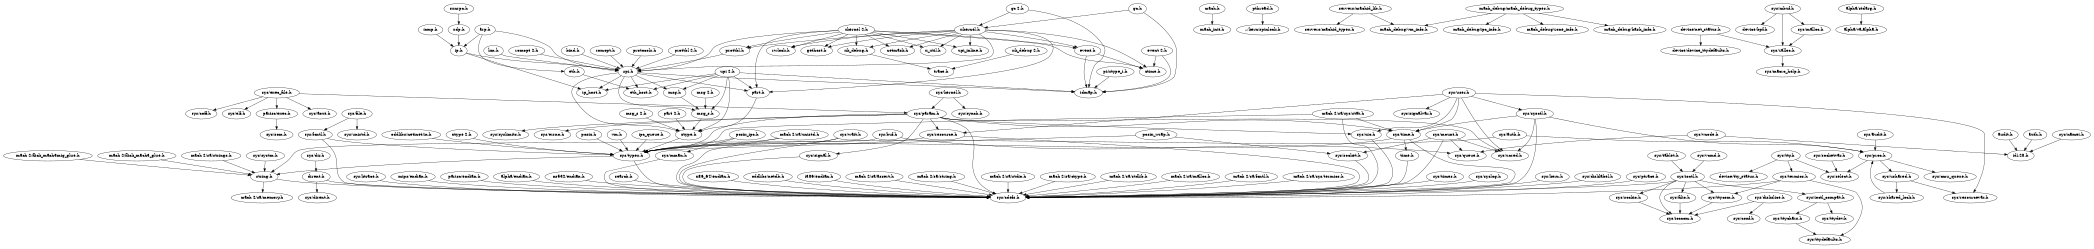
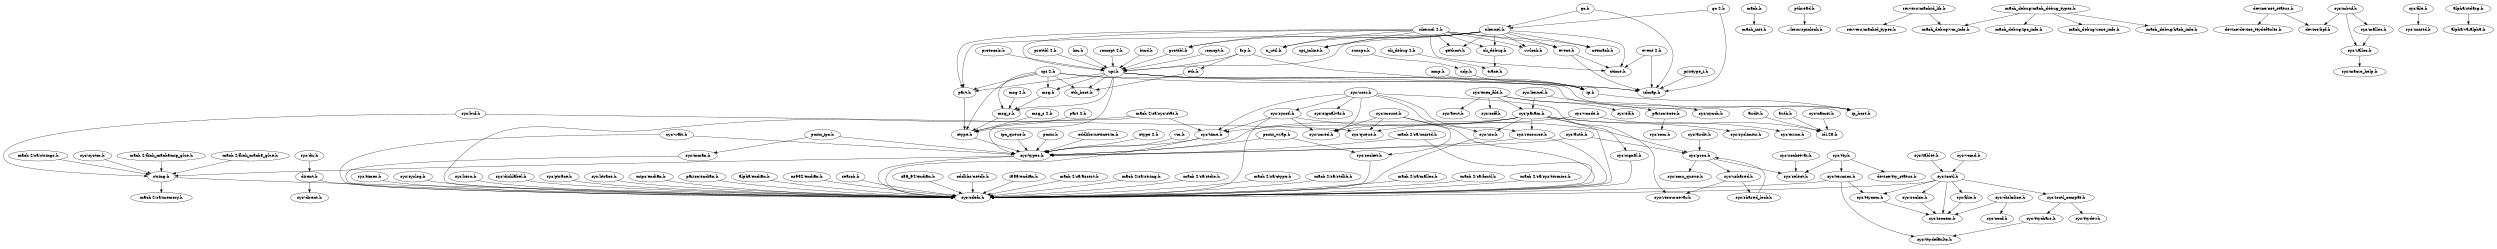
edge "device/net_status.h" -> "sys/zalloc.h": now "device/net_status.h" -> "device/bpf.h"
edge "ip.h" -> "upi.h": reversed
node "sys/fcntl.h": removed
node "time.h": removed
